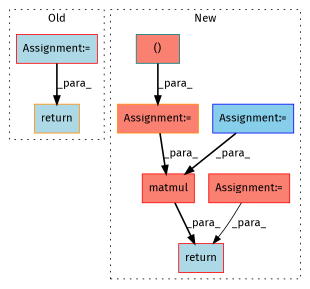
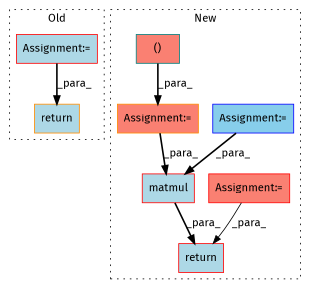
node "matmul": fillcolor salmon -> lightblue
